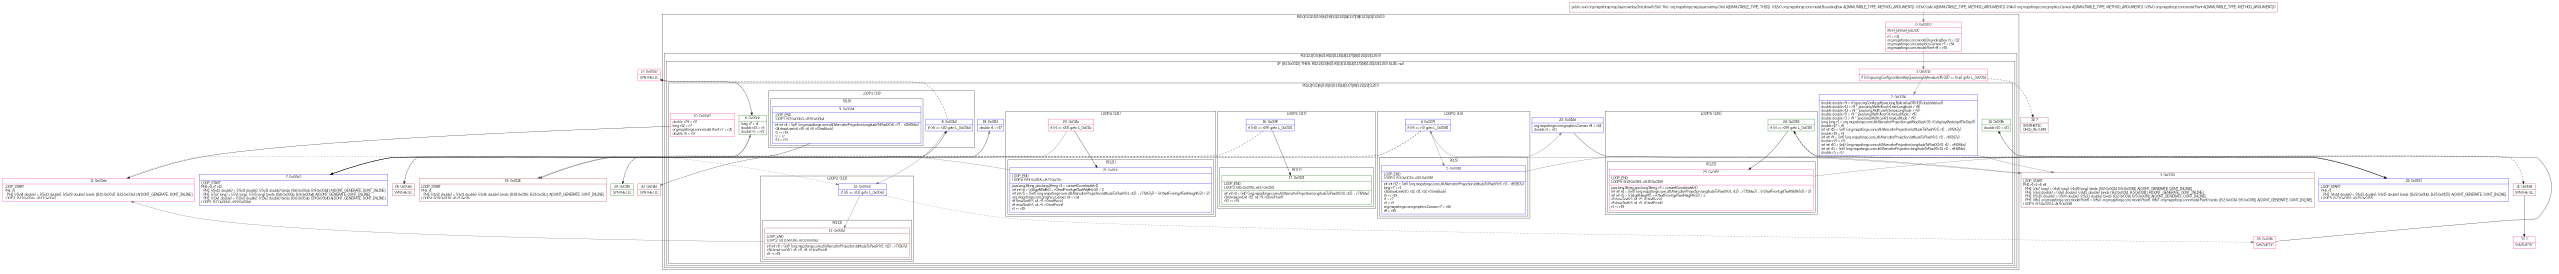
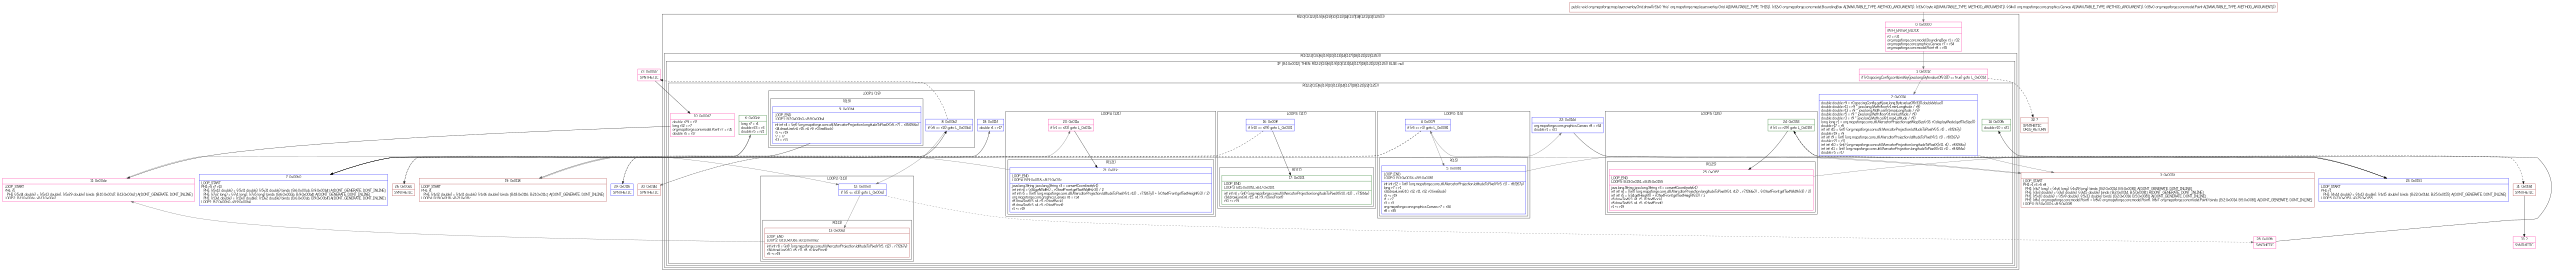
edge "27: 0x00d7" -> "6: 0x00ab": now "27: 0x00d7" -> "10: 0x00d7"
edge "11: 0x00de" -> "12: 0x00e0": style dashed -> solid
edge "20: 0x011a" -> "19: 0x0118": reversed
node "29: 0x0116": color darkgreen -> blue
